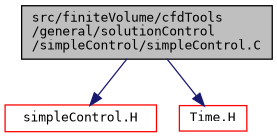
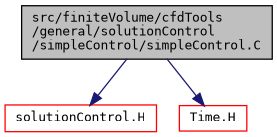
node "simpleControl.H": label "simpleControl.H" -> "solutionControl.H"
